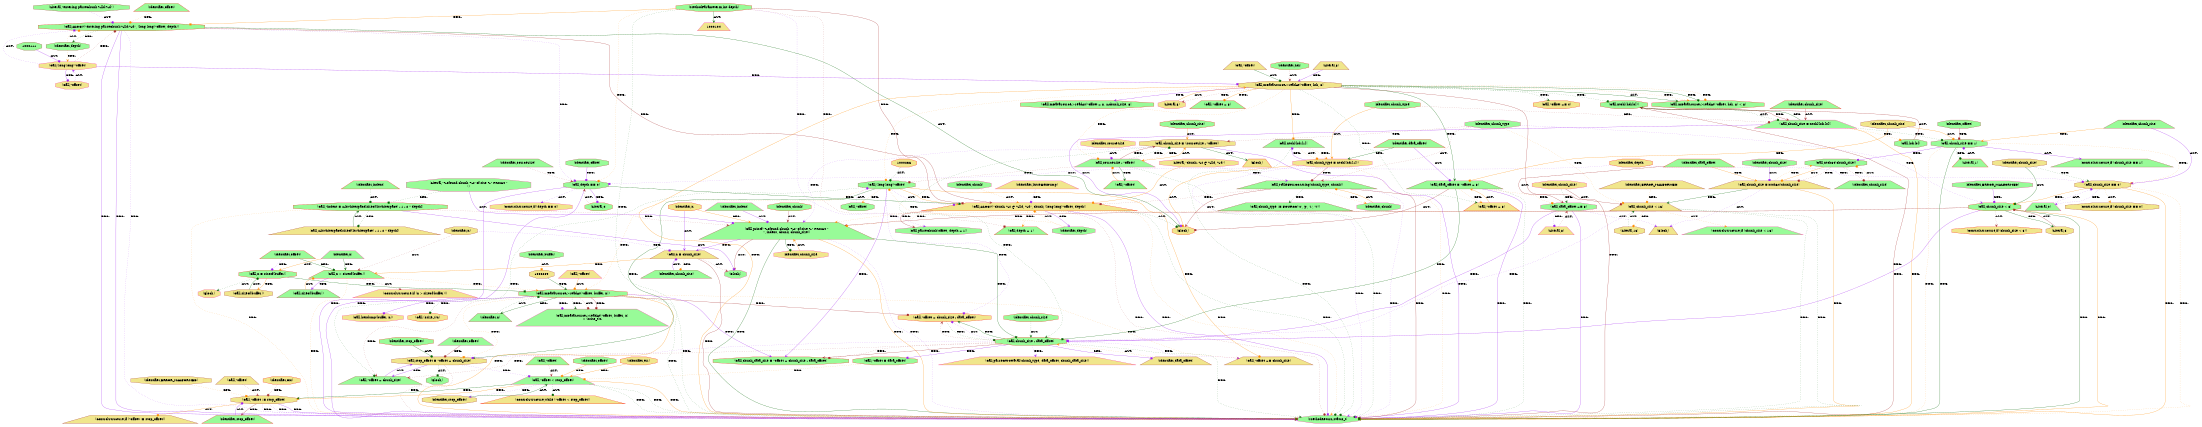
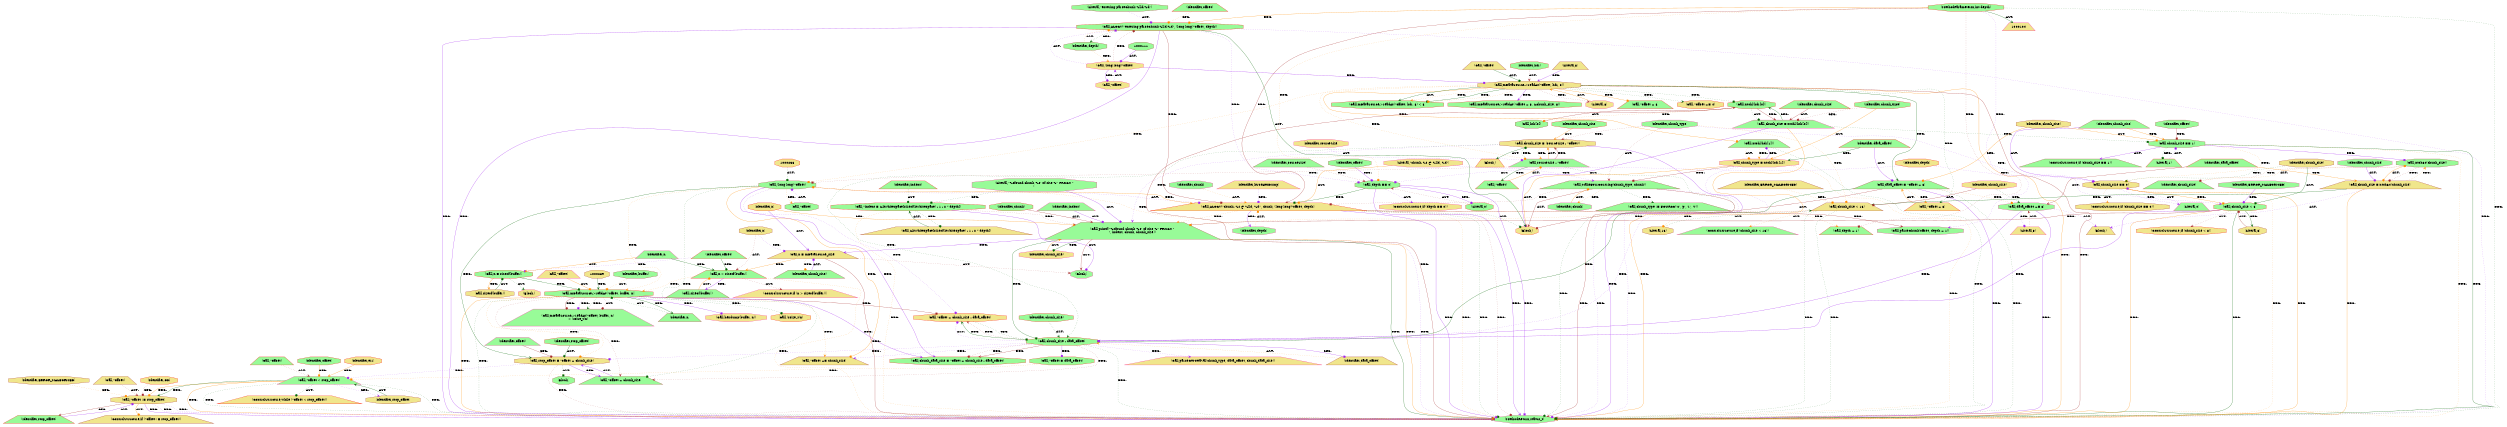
edge "(Call,chunk_size = ntohl(hdr[0]))" -> "(Call,hdr[0])": now "(Call,ntohl(hdr[0]))" -> "(Call,hdr[0])"
node "(Call,n = chunk_size)": label "(Call,n = chunk_size)" -> "(Call,n = mDataSource_size)"
edge "(Identifier,buffer)" -> "1000289": now "(Identifier,buffer)" -> "(Call,mDataSource->readAt(*offset, buffer, n))"
